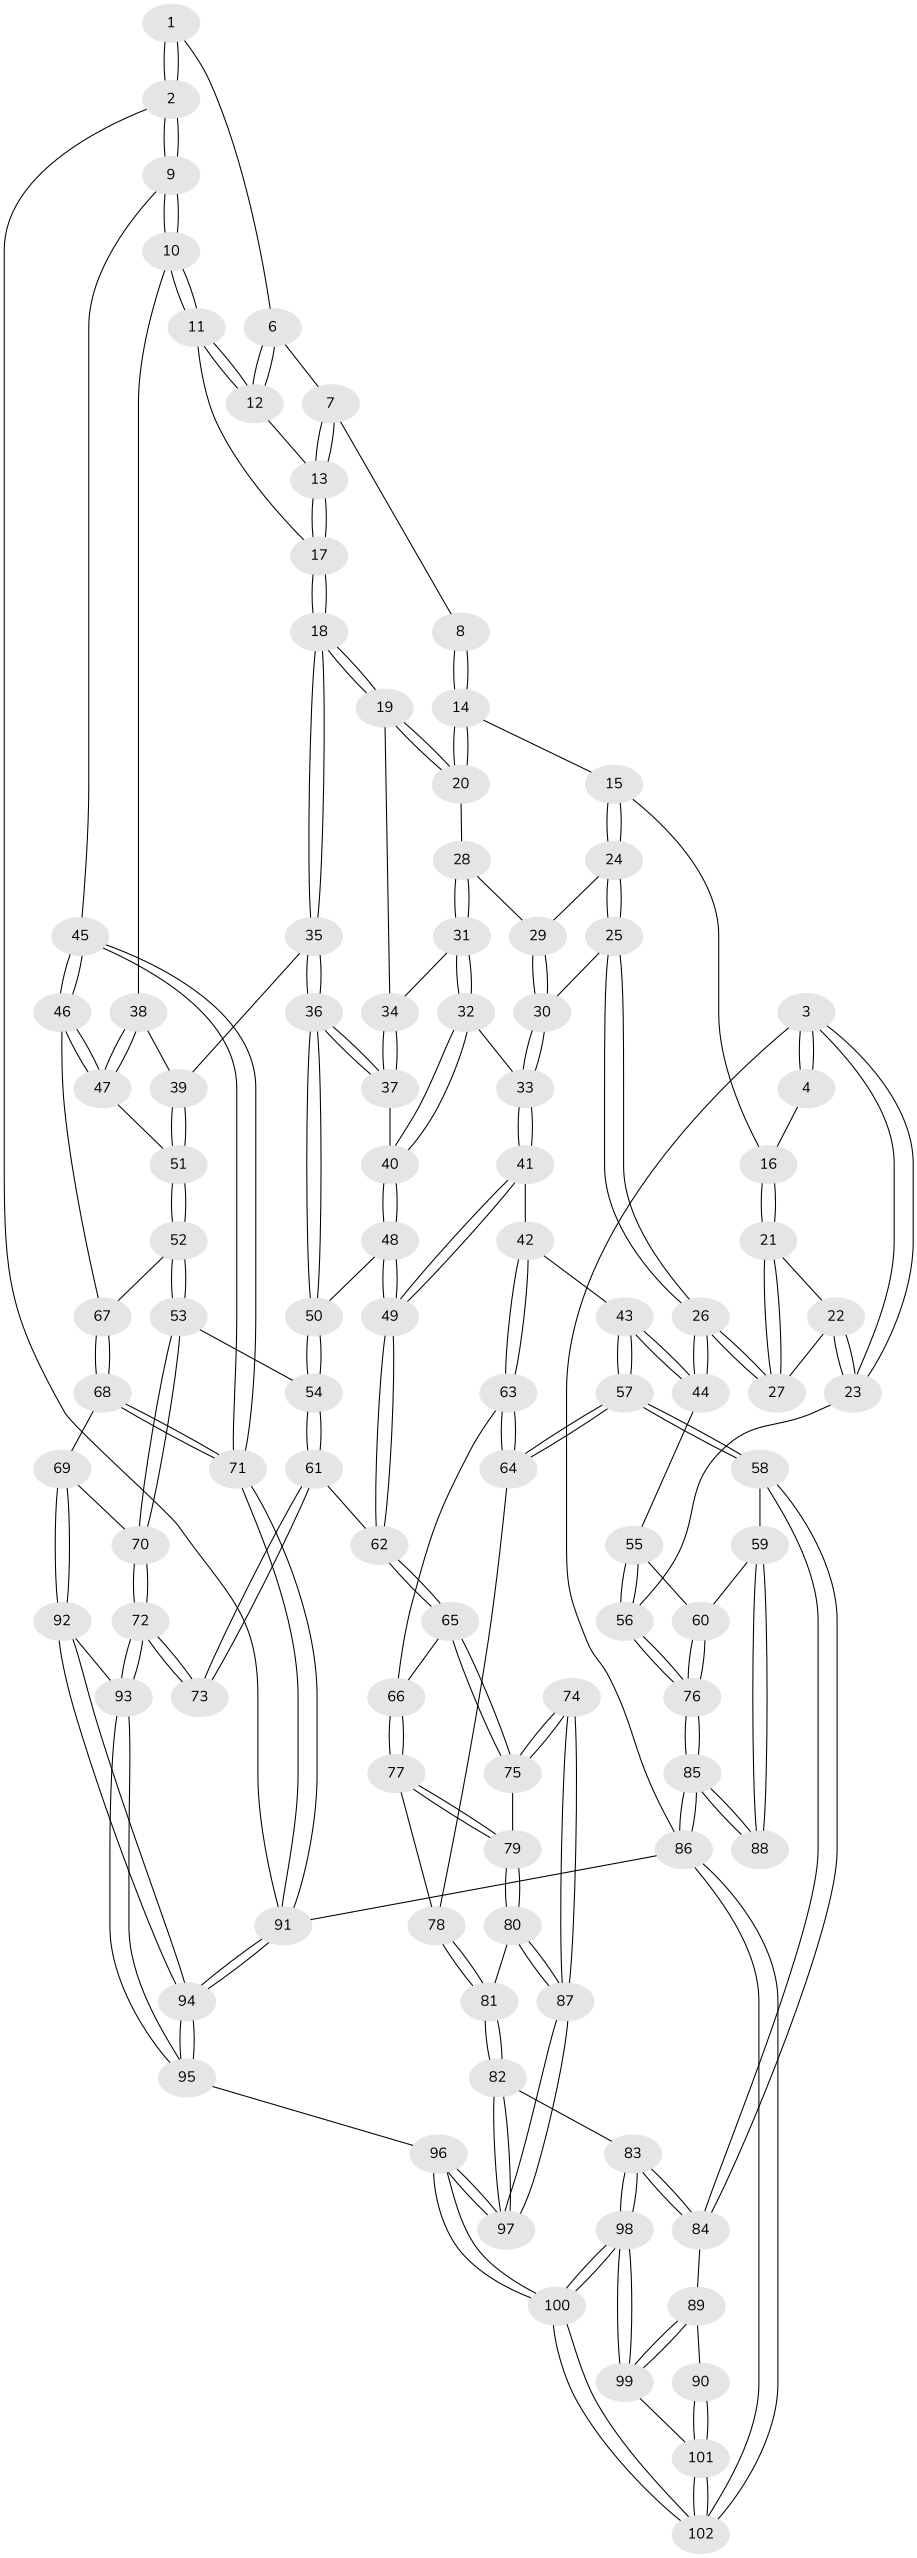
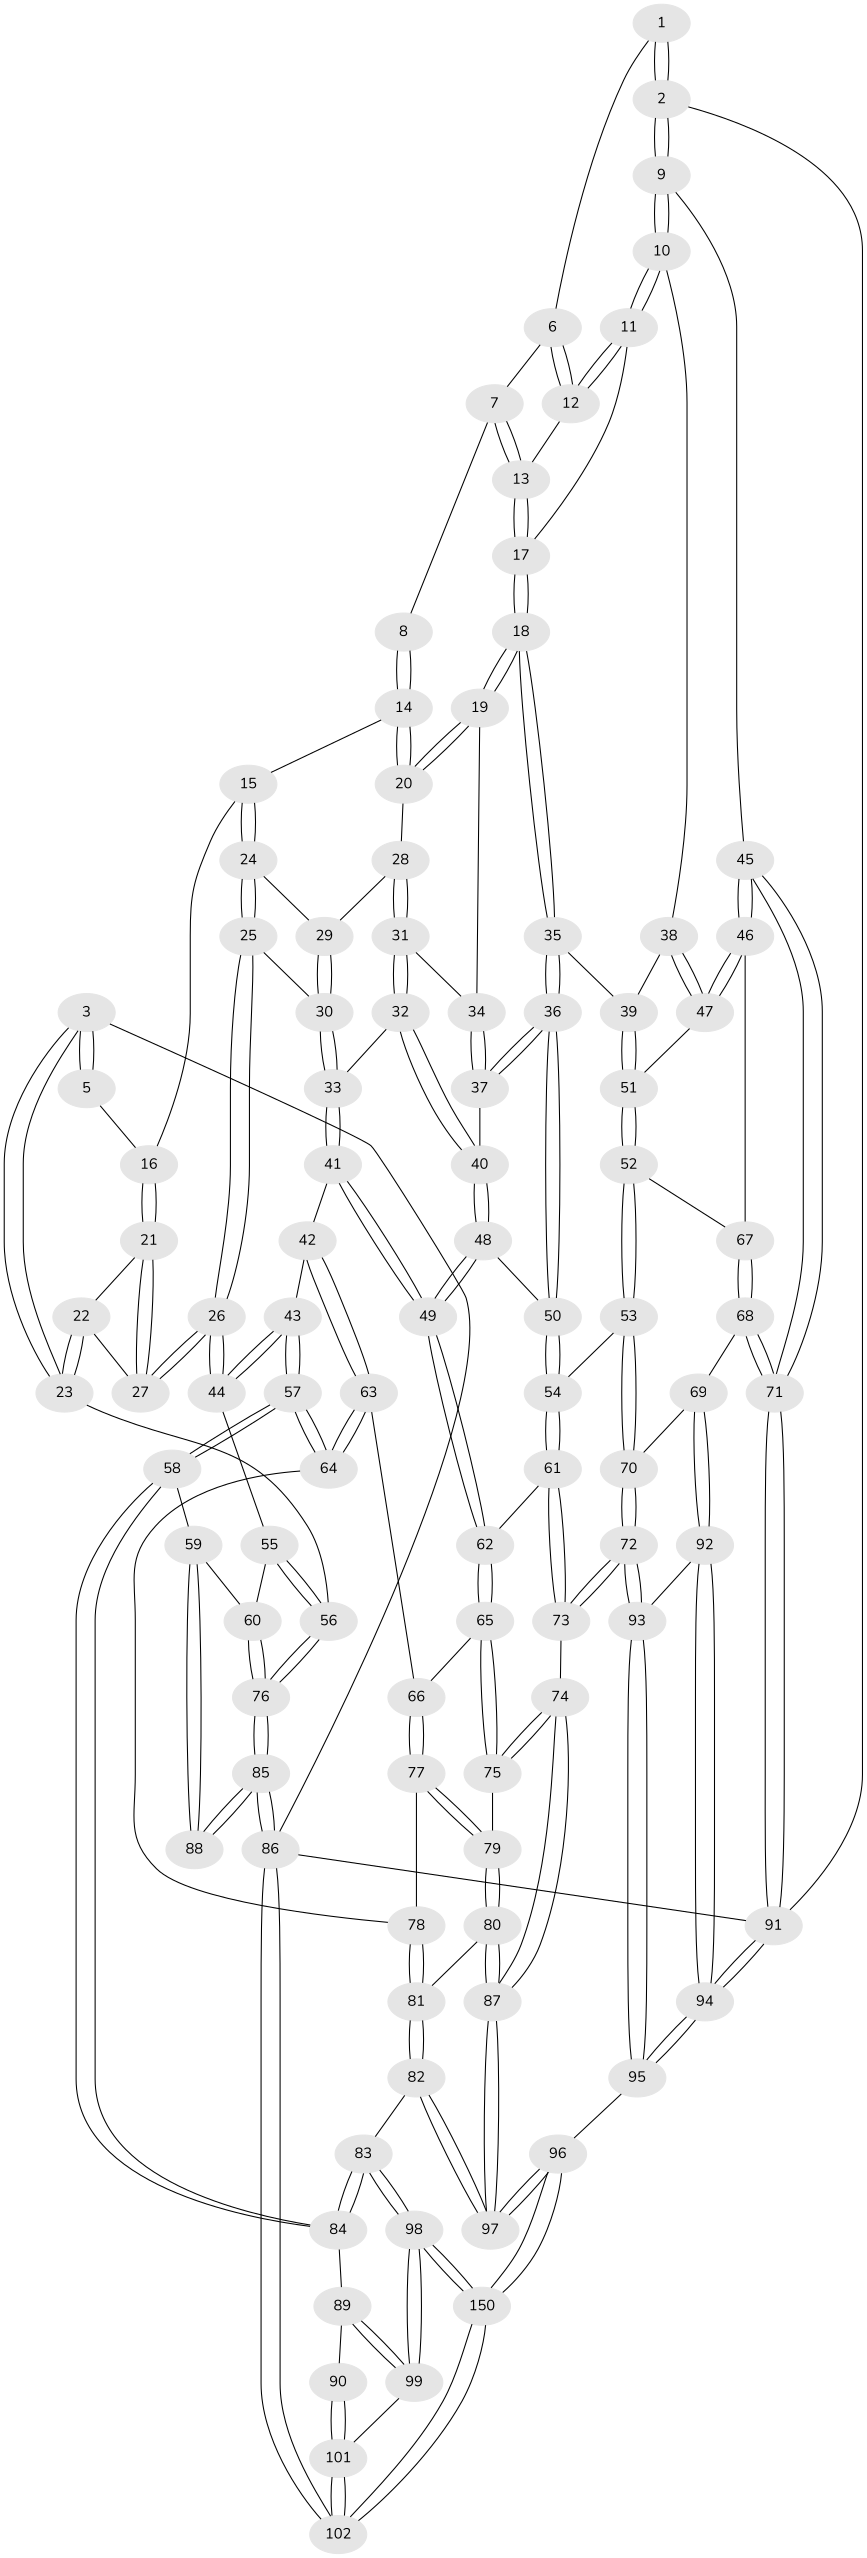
node "4": label "4" -> "5"
edge "73" -- "74": added
node "100": label "100" -> "150"
